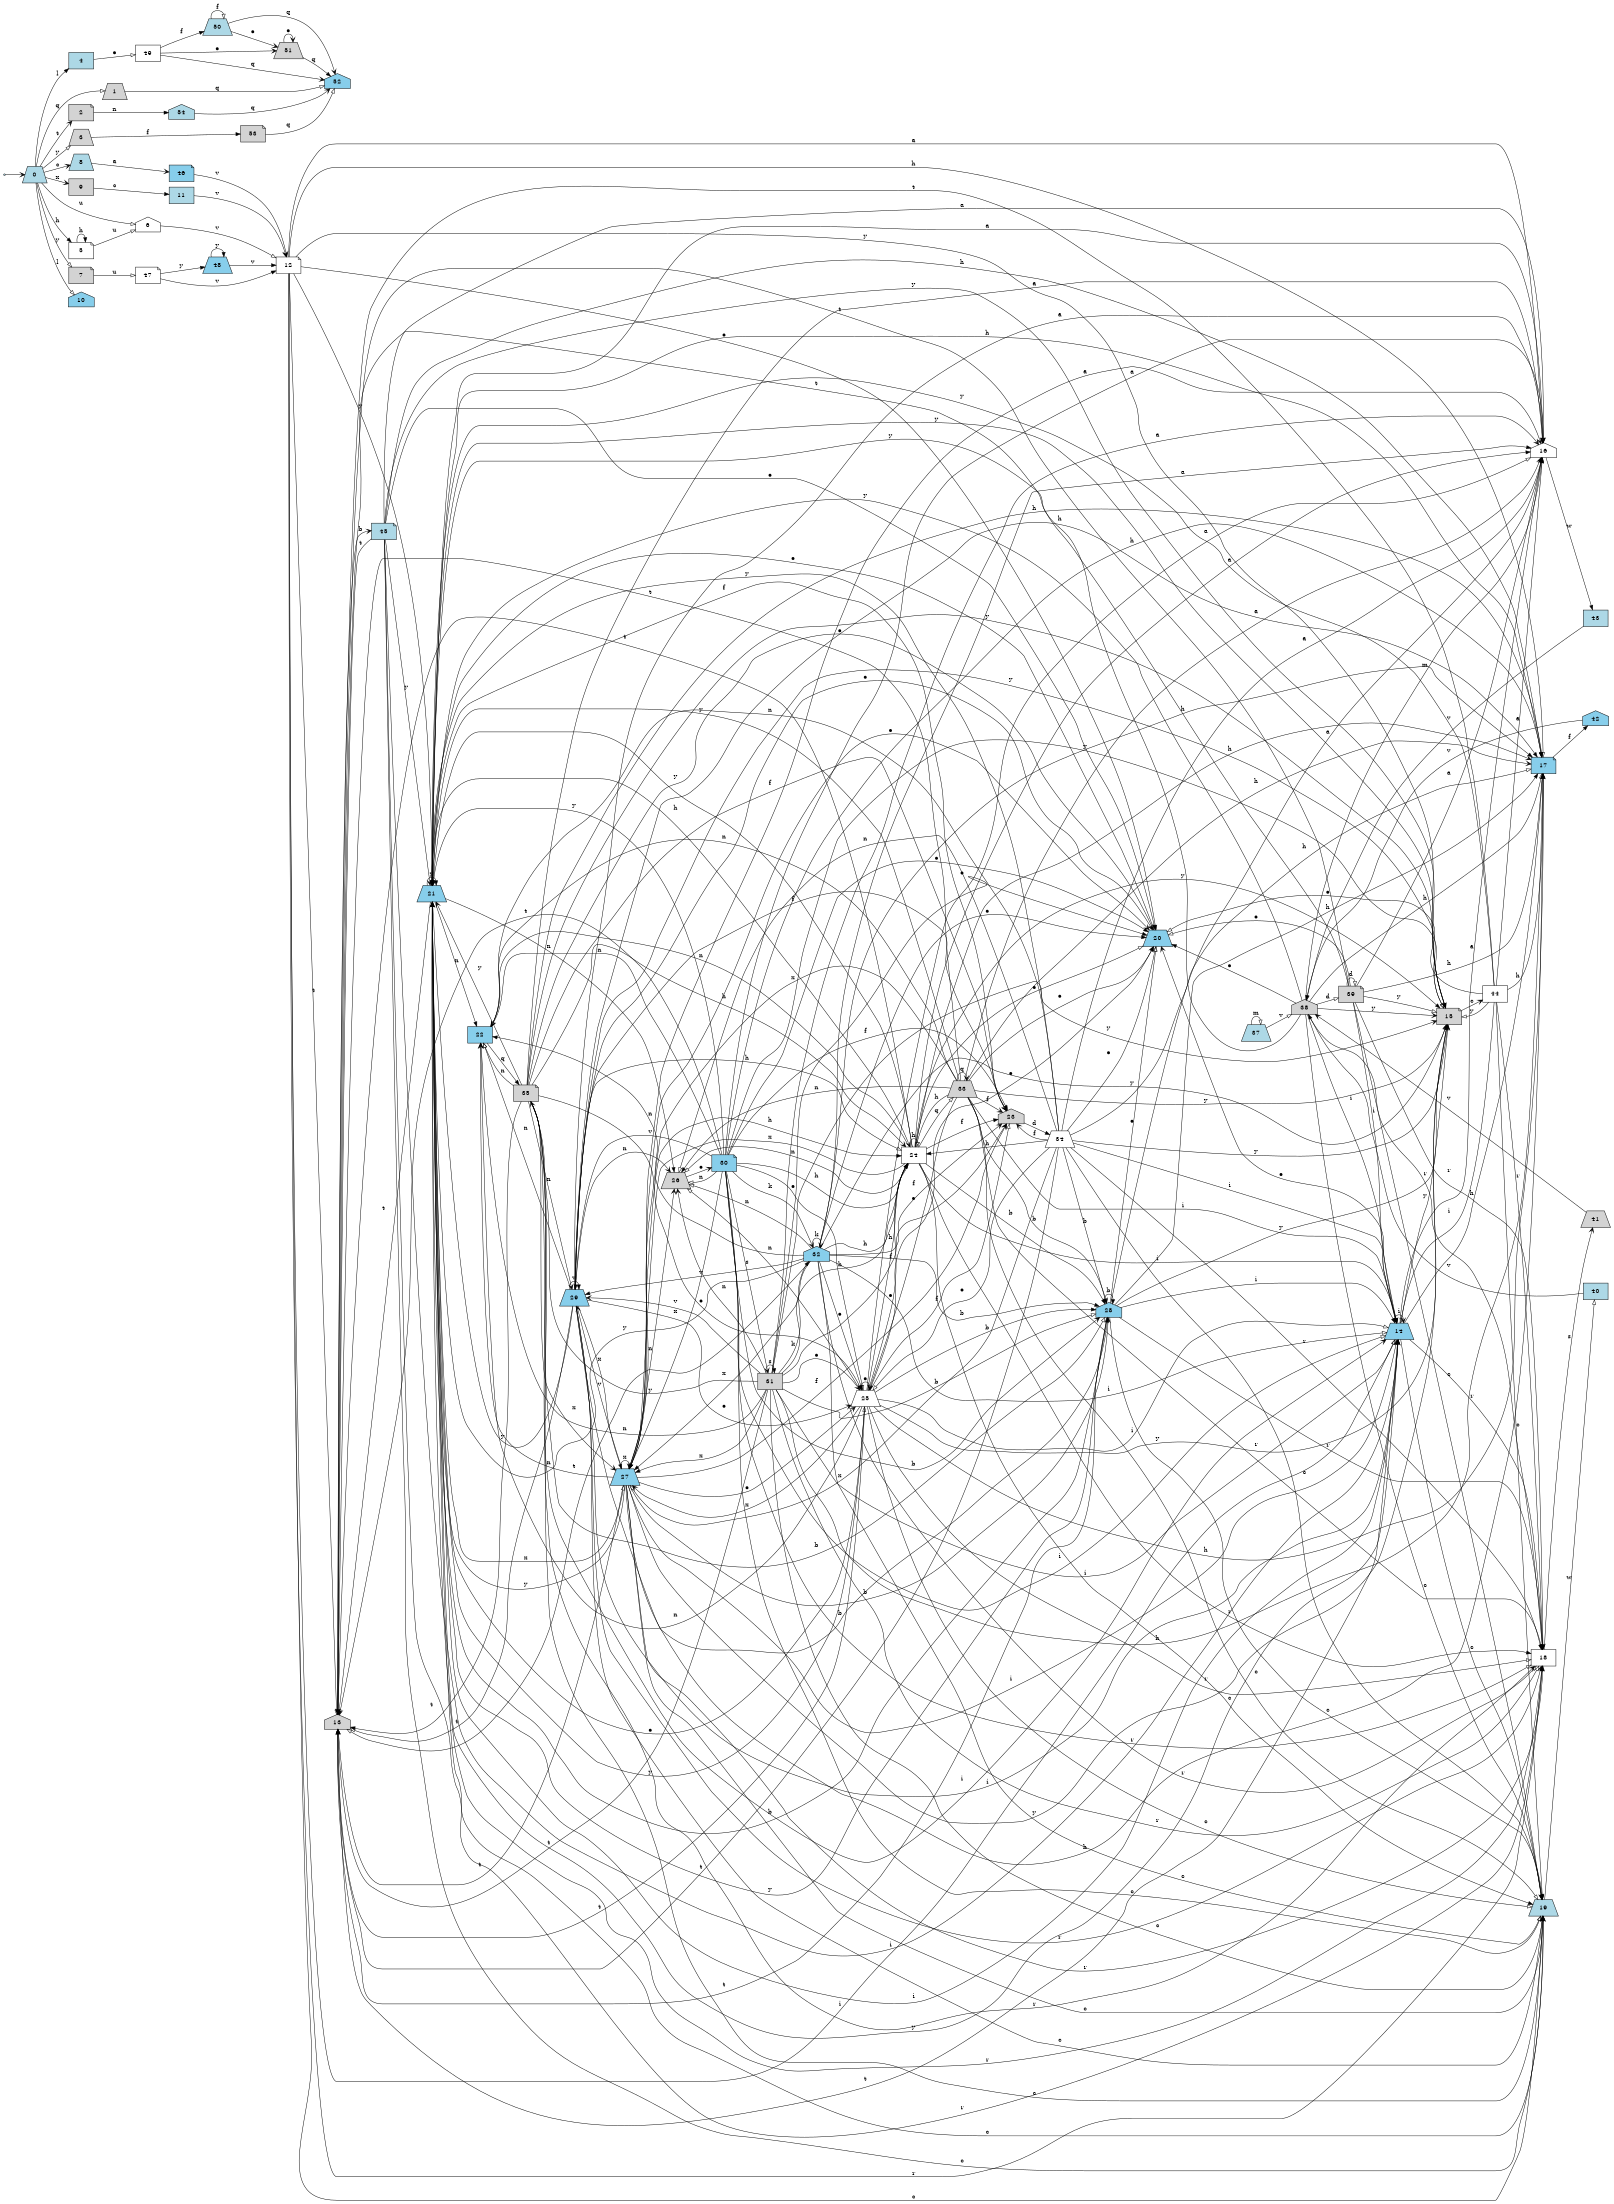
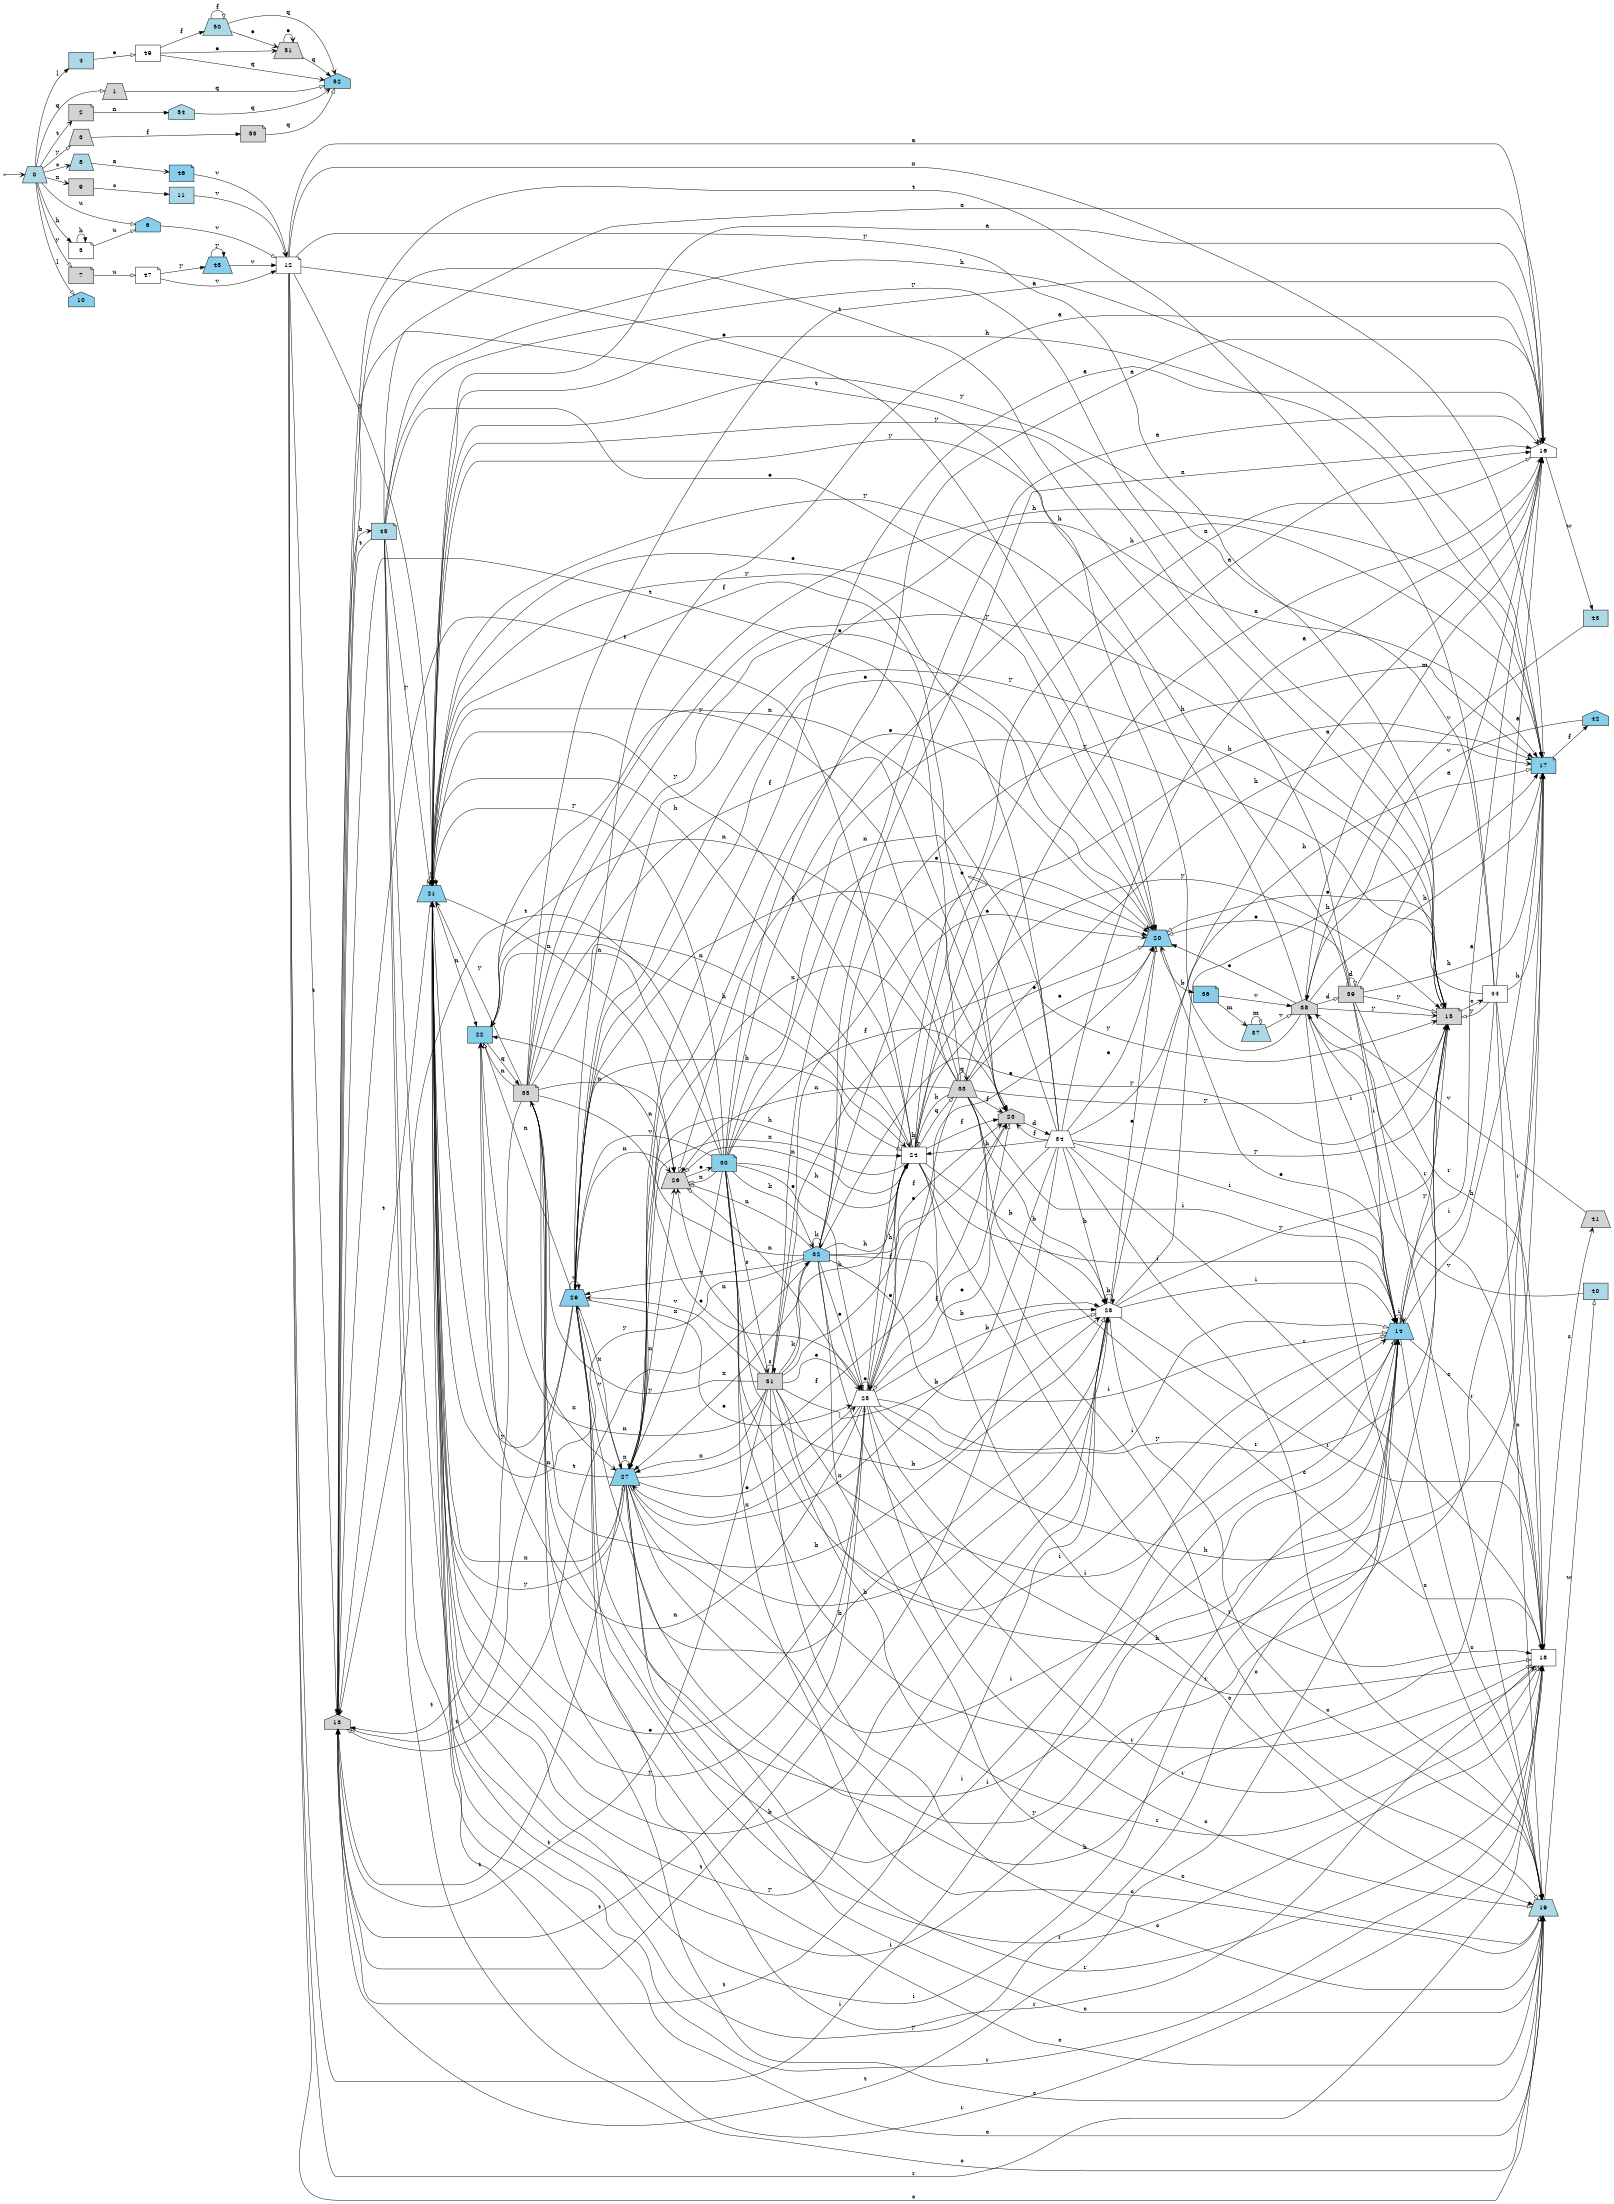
edge "12" -> "17": label "h" -> "x"
node "6": fillcolor white -> skyblue
edge "32" -> "20": arrowhead normal -> vee
node "36": added
edge "35" -> "29": now "35" -> "26"
node "28": fillcolor skyblue -> white
